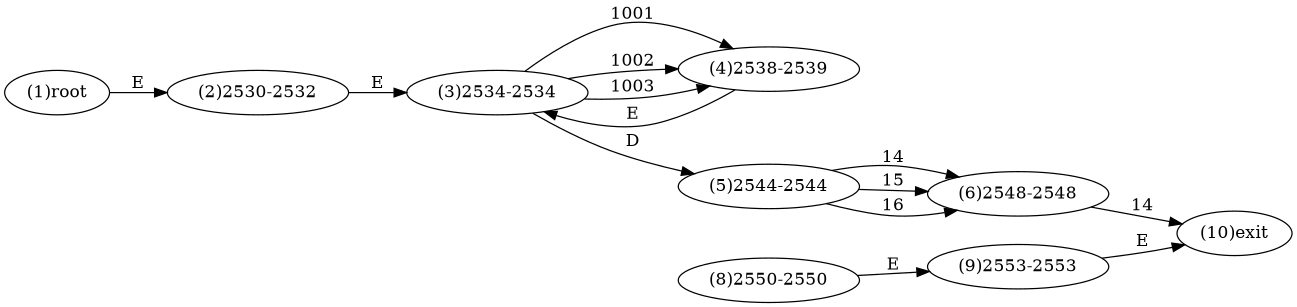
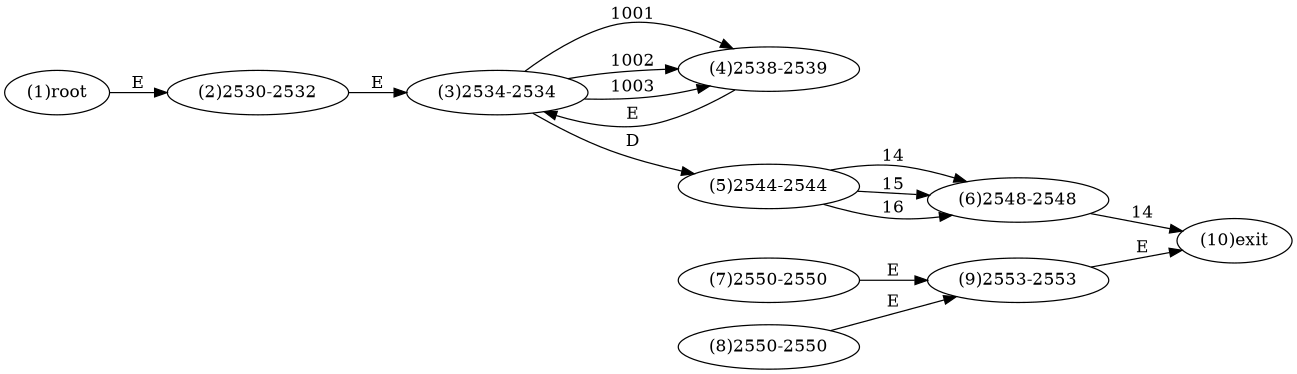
node "(7)2550-2550": added
